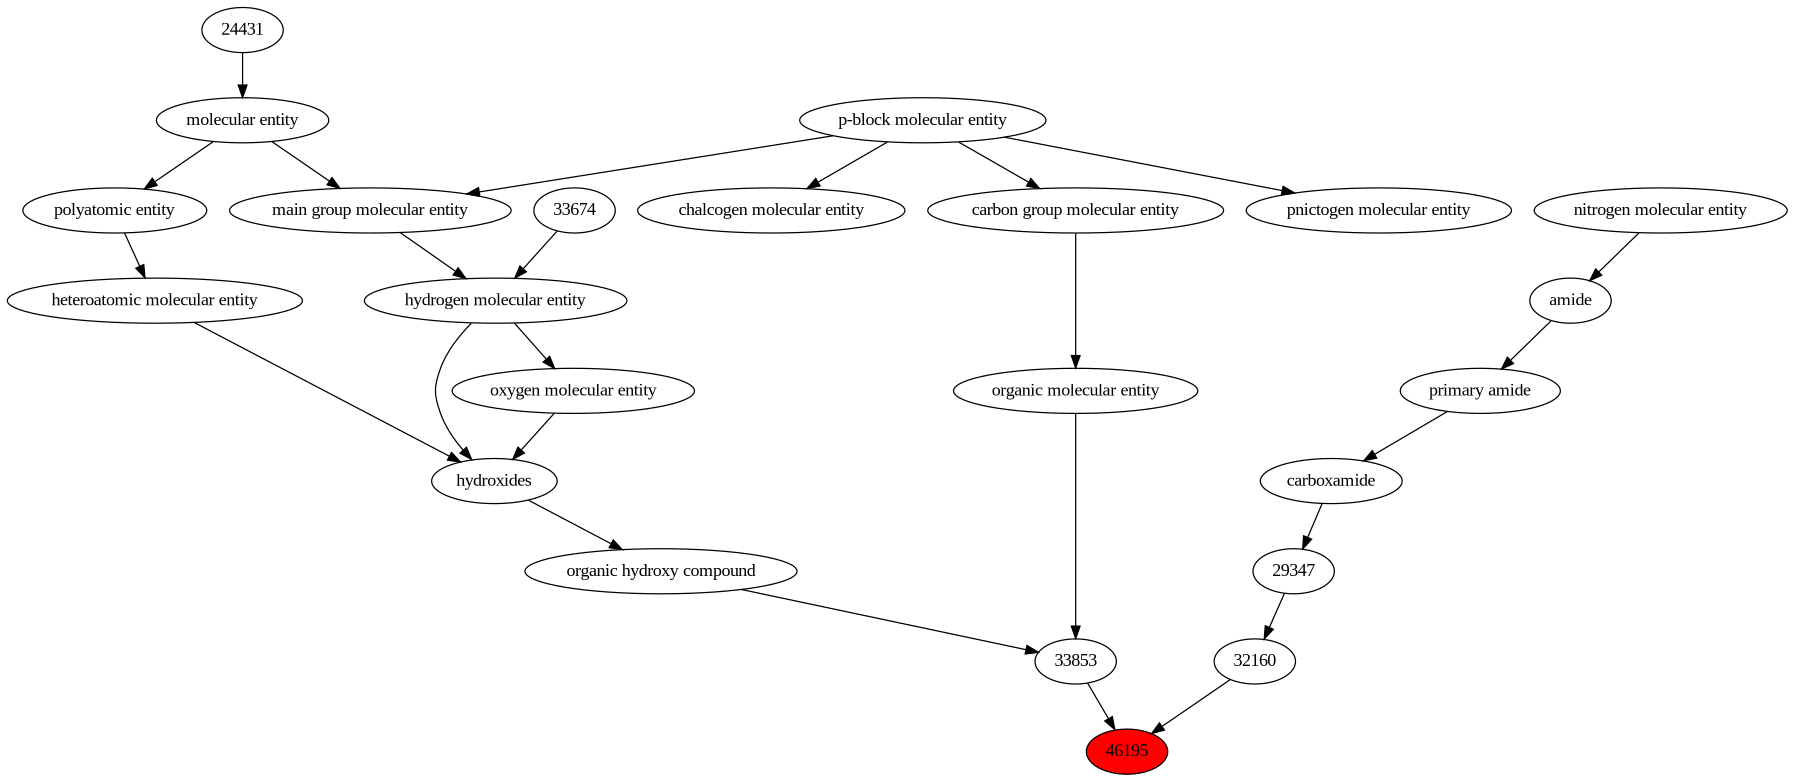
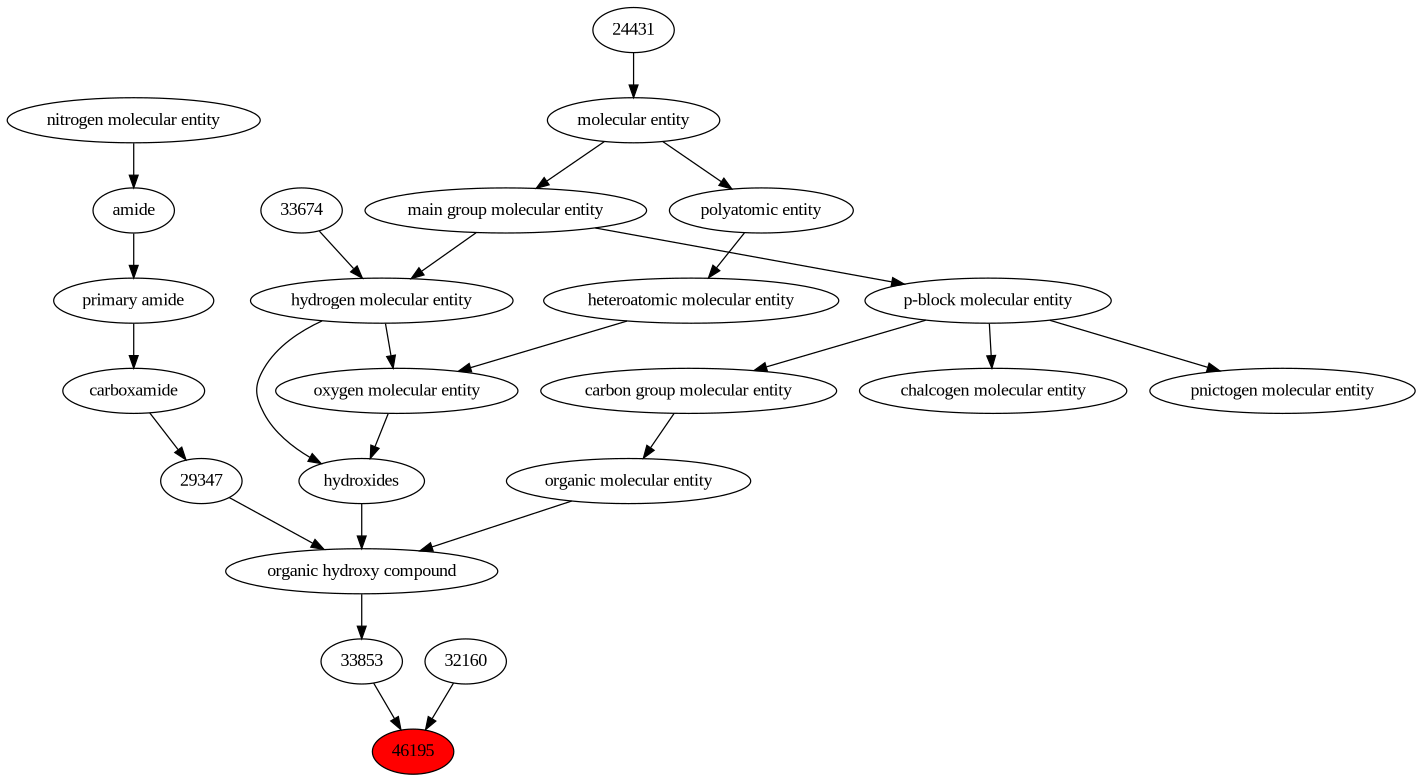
edge "p-block molecular entity" -> "main group molecular entity": reversed
edge "heteroatomic molecular entity" -> "hydroxides": now "heteroatomic molecular entity" -> "oxygen molecular entity"
edge "organic molecular entity" -> "33853": now "organic molecular entity" -> "organic hydroxy compound"
edge "29347" -> "32160": now "29347" -> "organic hydroxy compound"
